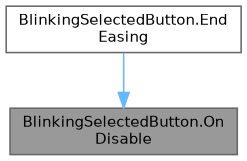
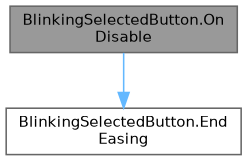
edge "BlinkingSelectedButton.End Easing" -> "BlinkingSelectedButton.On Disable": reversed
